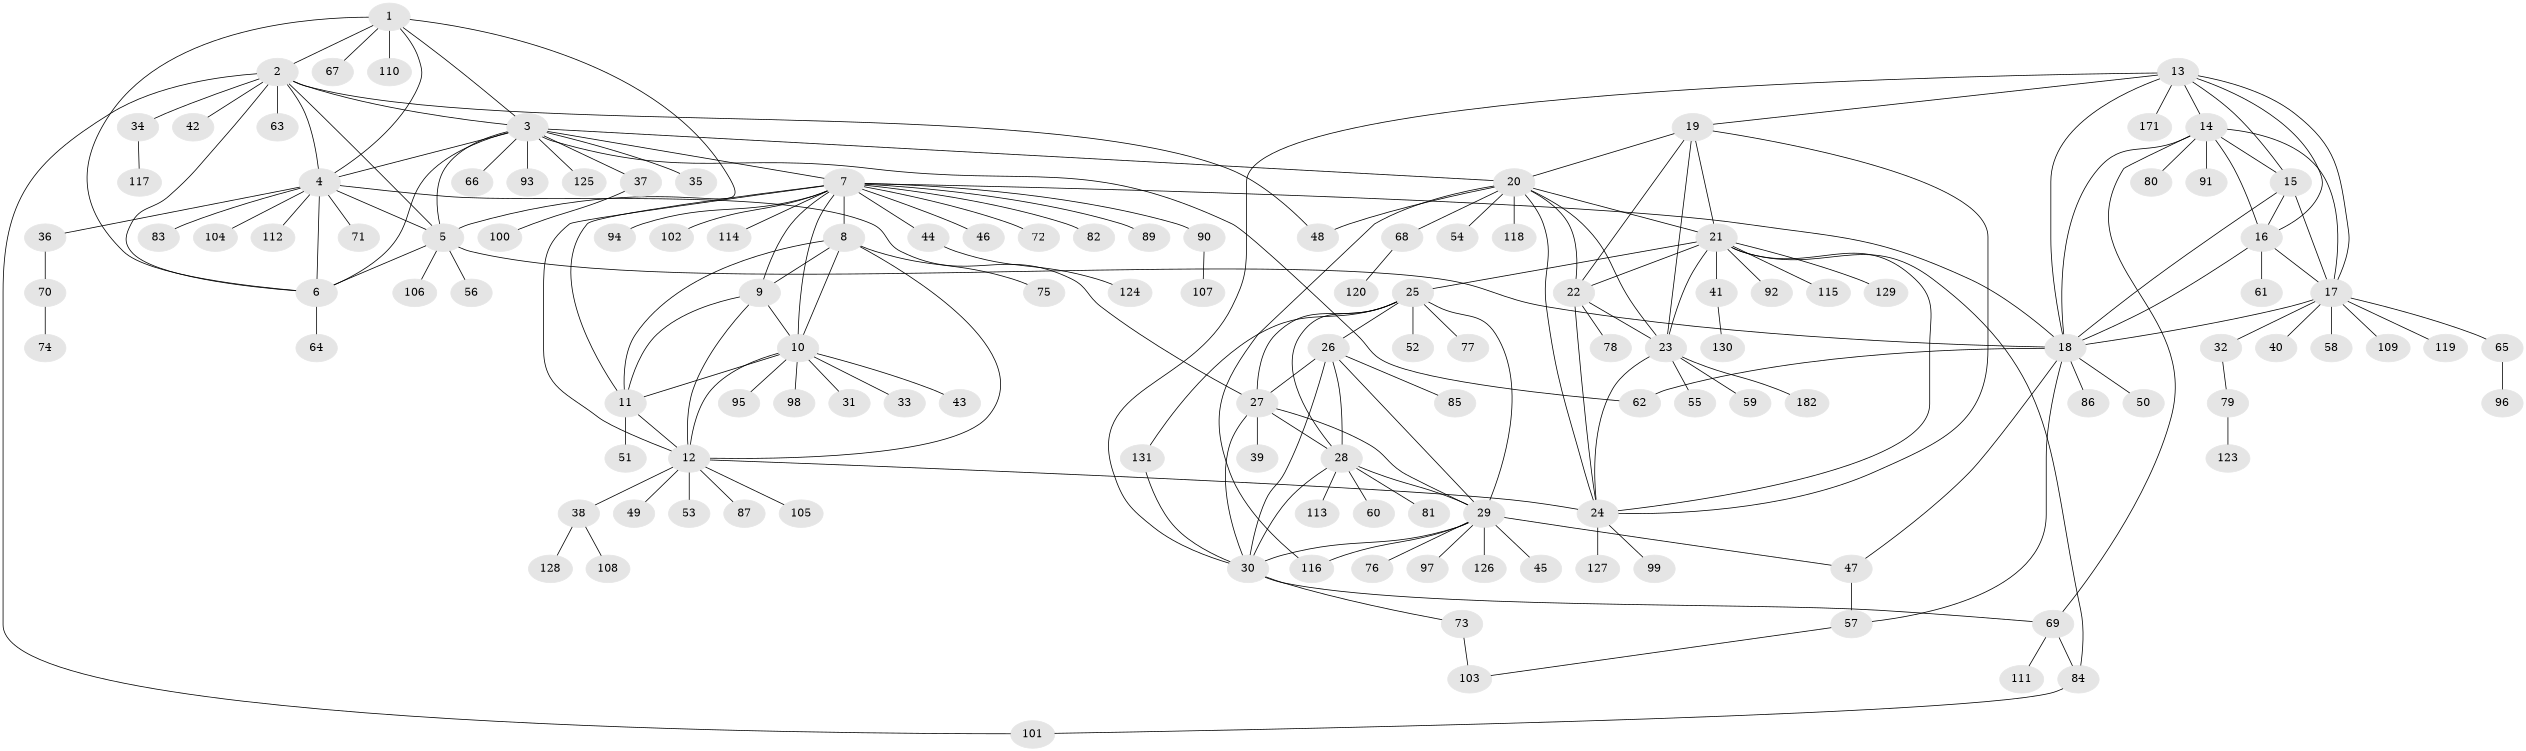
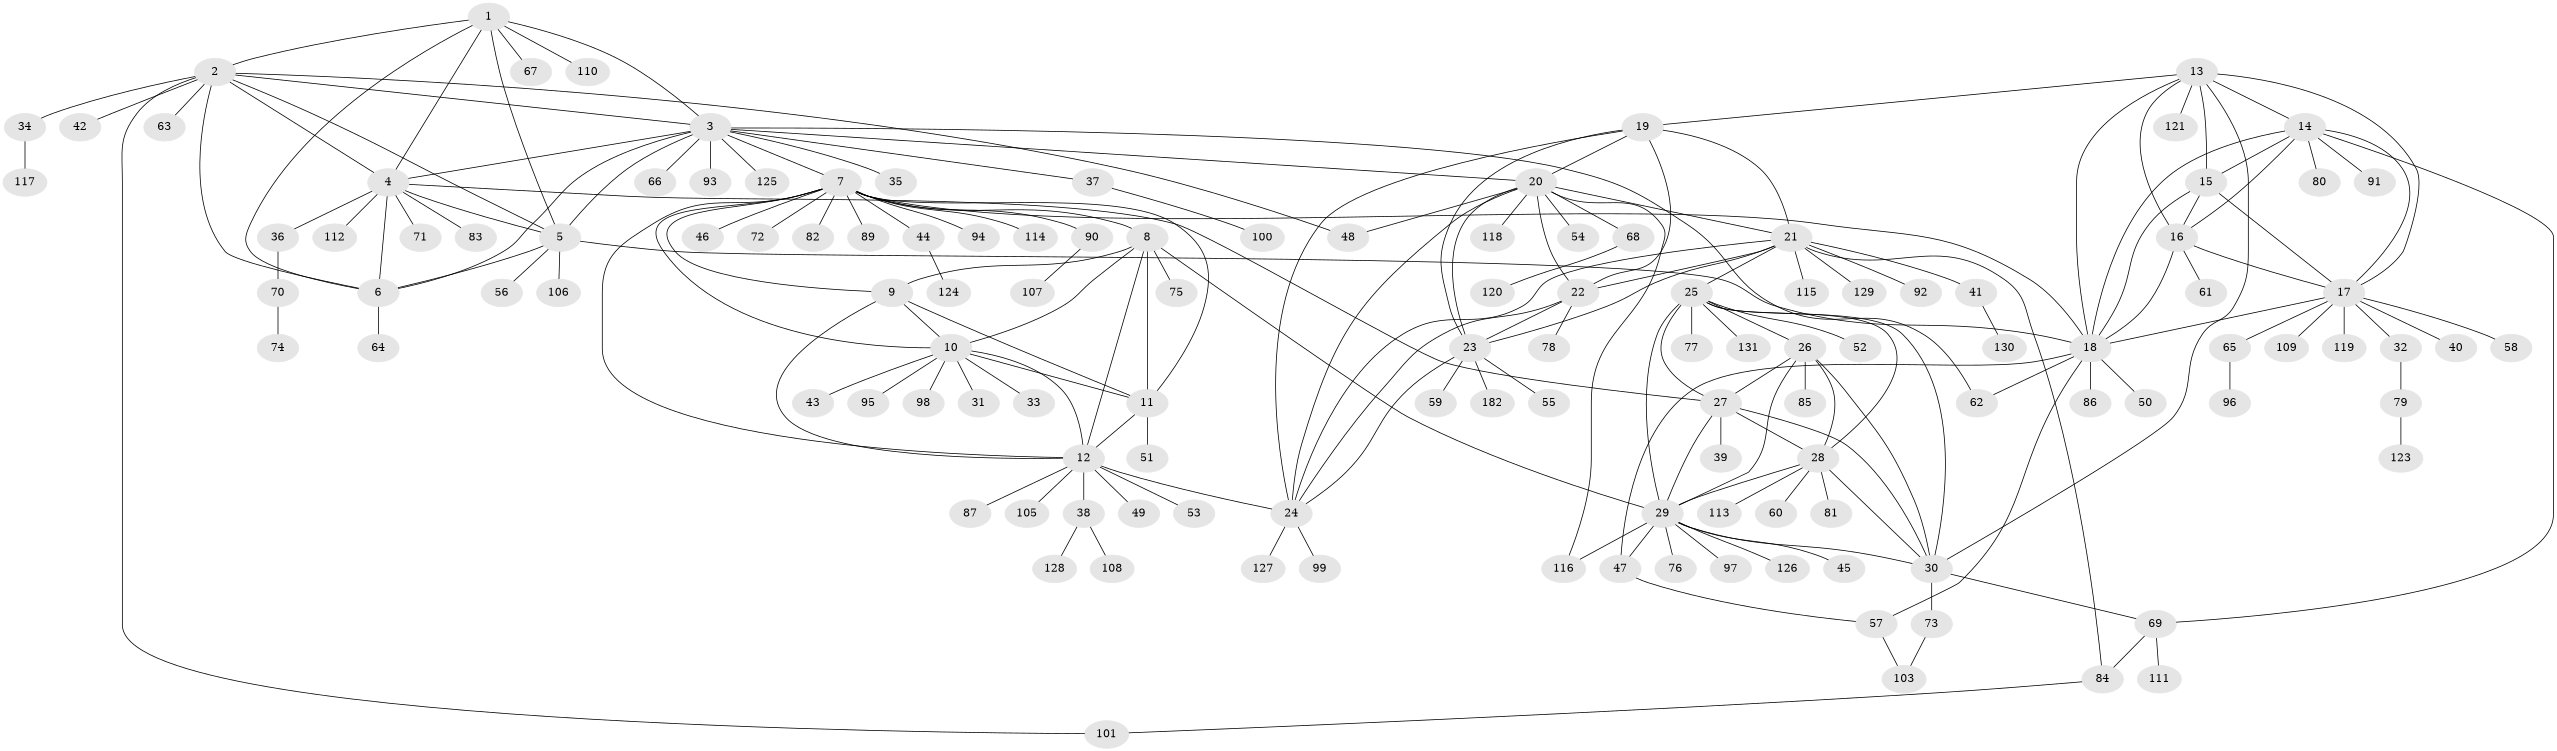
node "171": label "171" -> "121"
node "104": removed
node "102": removed
edge "8" -- "29": added
edge "131" -- "30": now "25" -- "30"
